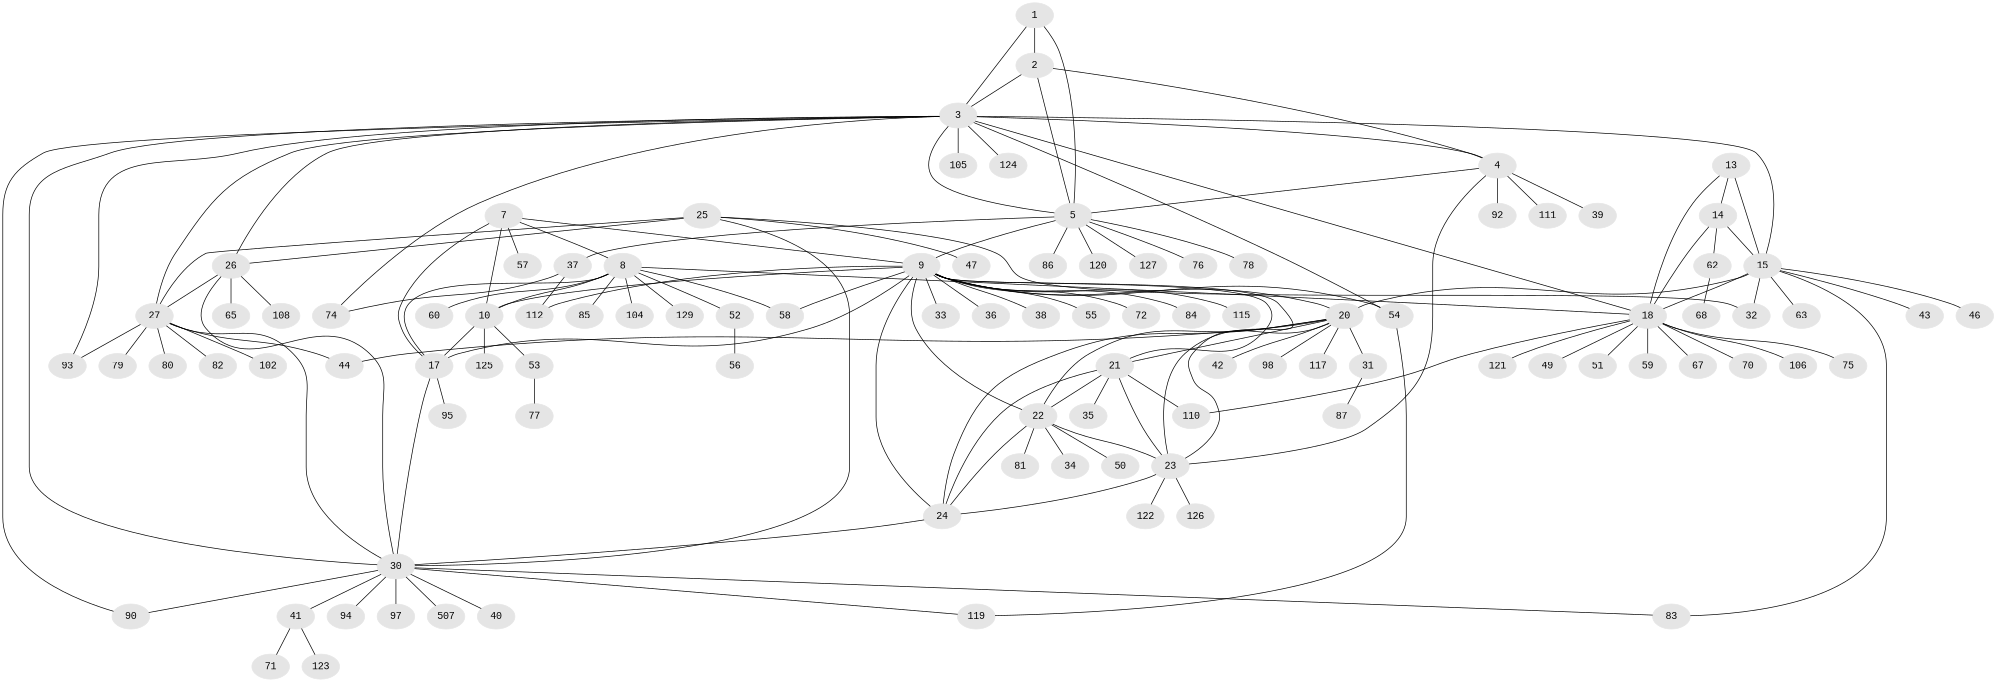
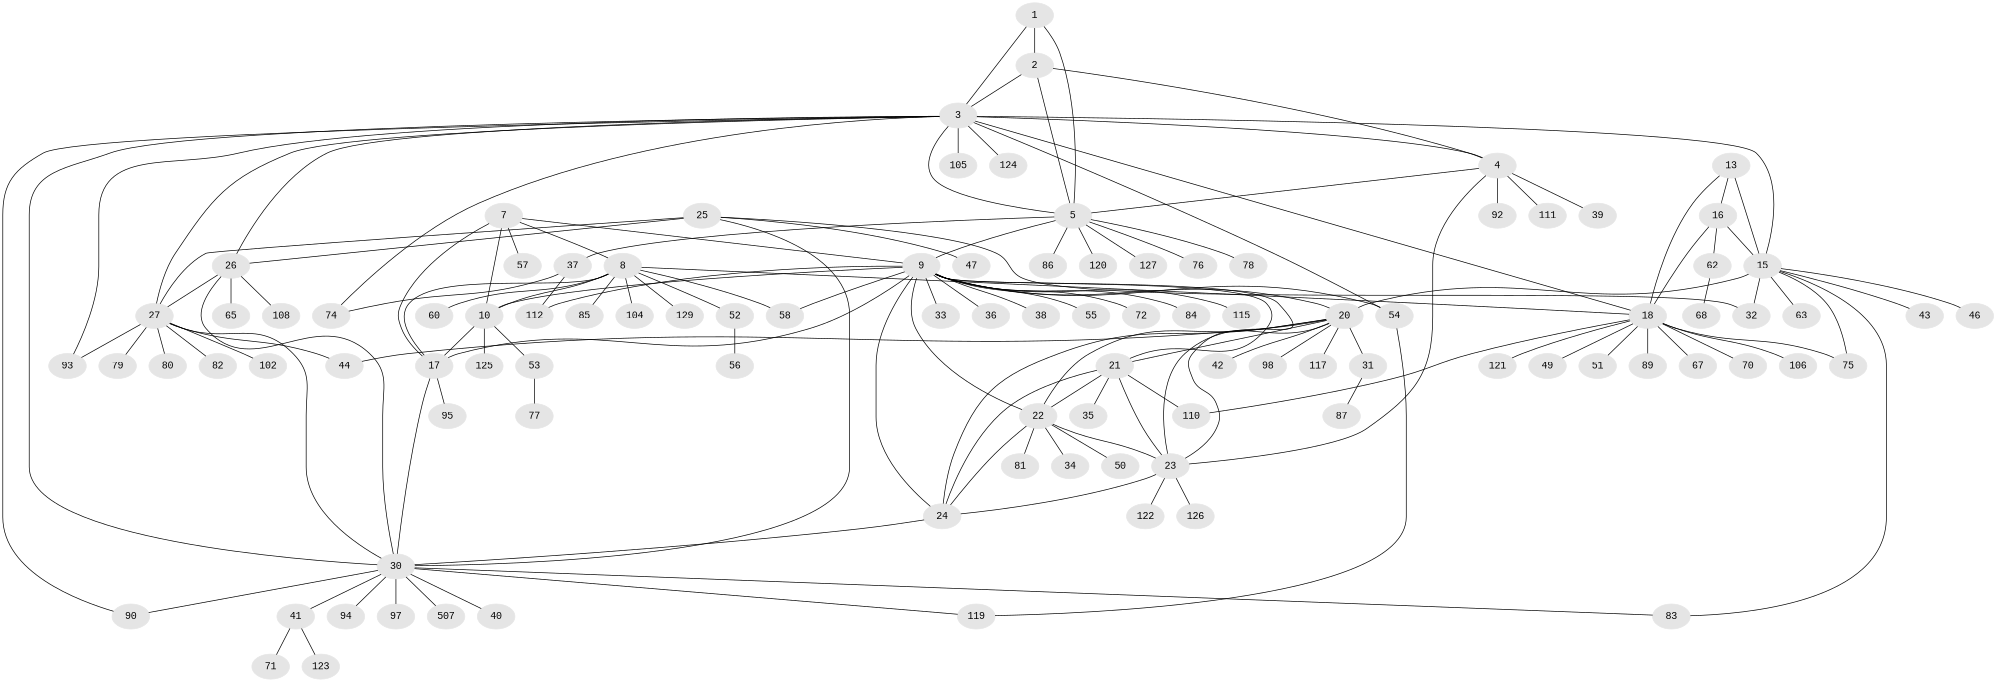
node "14": label "14" -> "16"
edge "15" -- "18": now "15" -- "75"
node "59": label "59" -> "89"
